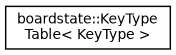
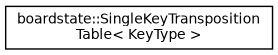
node "boardstate::KeyType Table< KeyType >": label "boardstate::KeyType Table< KeyType >" -> "boardstate::SingleKeyTransposition Table< KeyType >"
